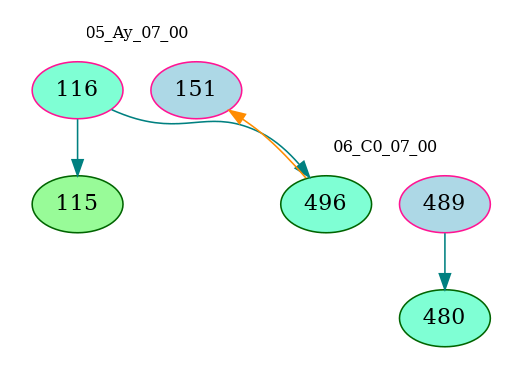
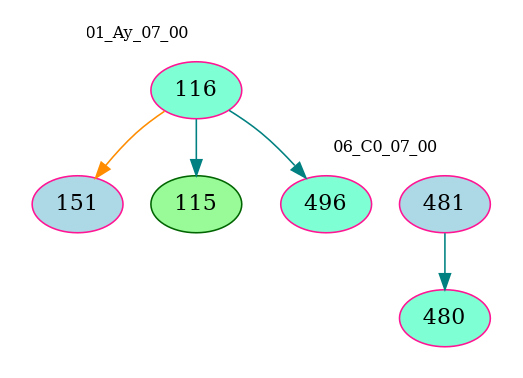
cluster "05_Ay_07_00": label "05_Ay_07_00" -> "01_Ay_07_00"
edge "496" -> "151": now "116" -> "151"
node "496": color darkgreen -> deeppink
node "489": label "489" -> "481"
node "480": color darkgreen -> deeppink
